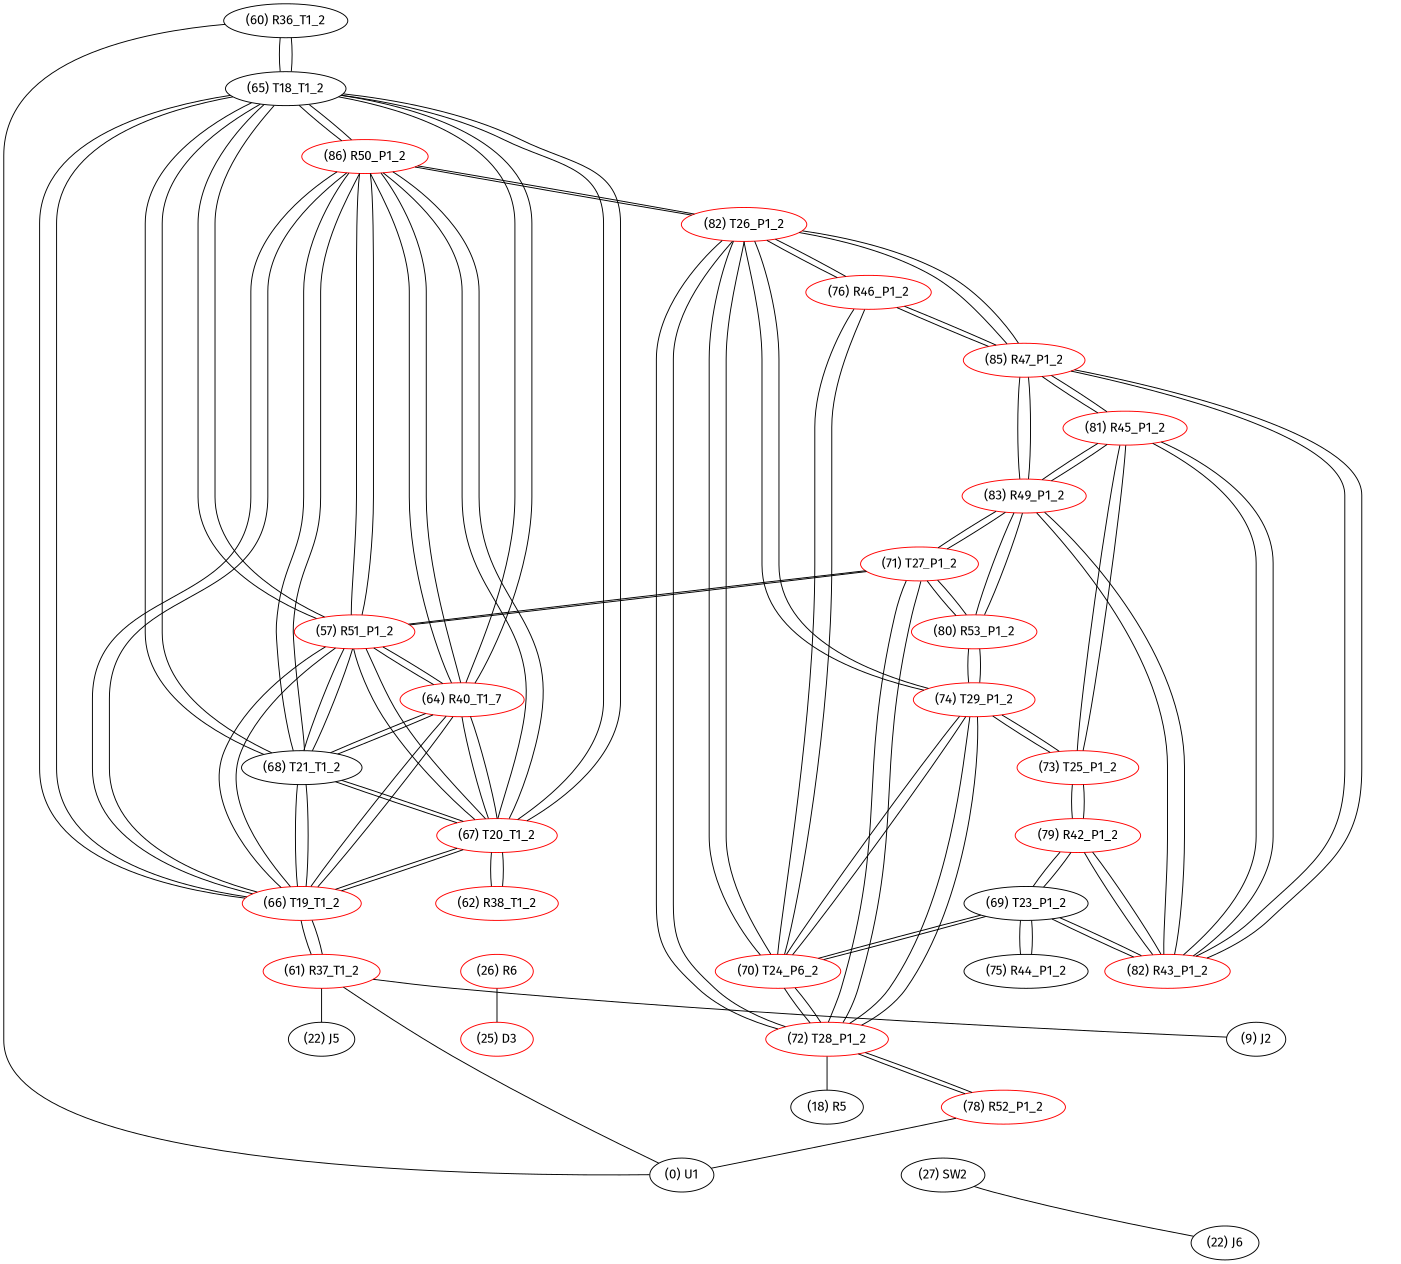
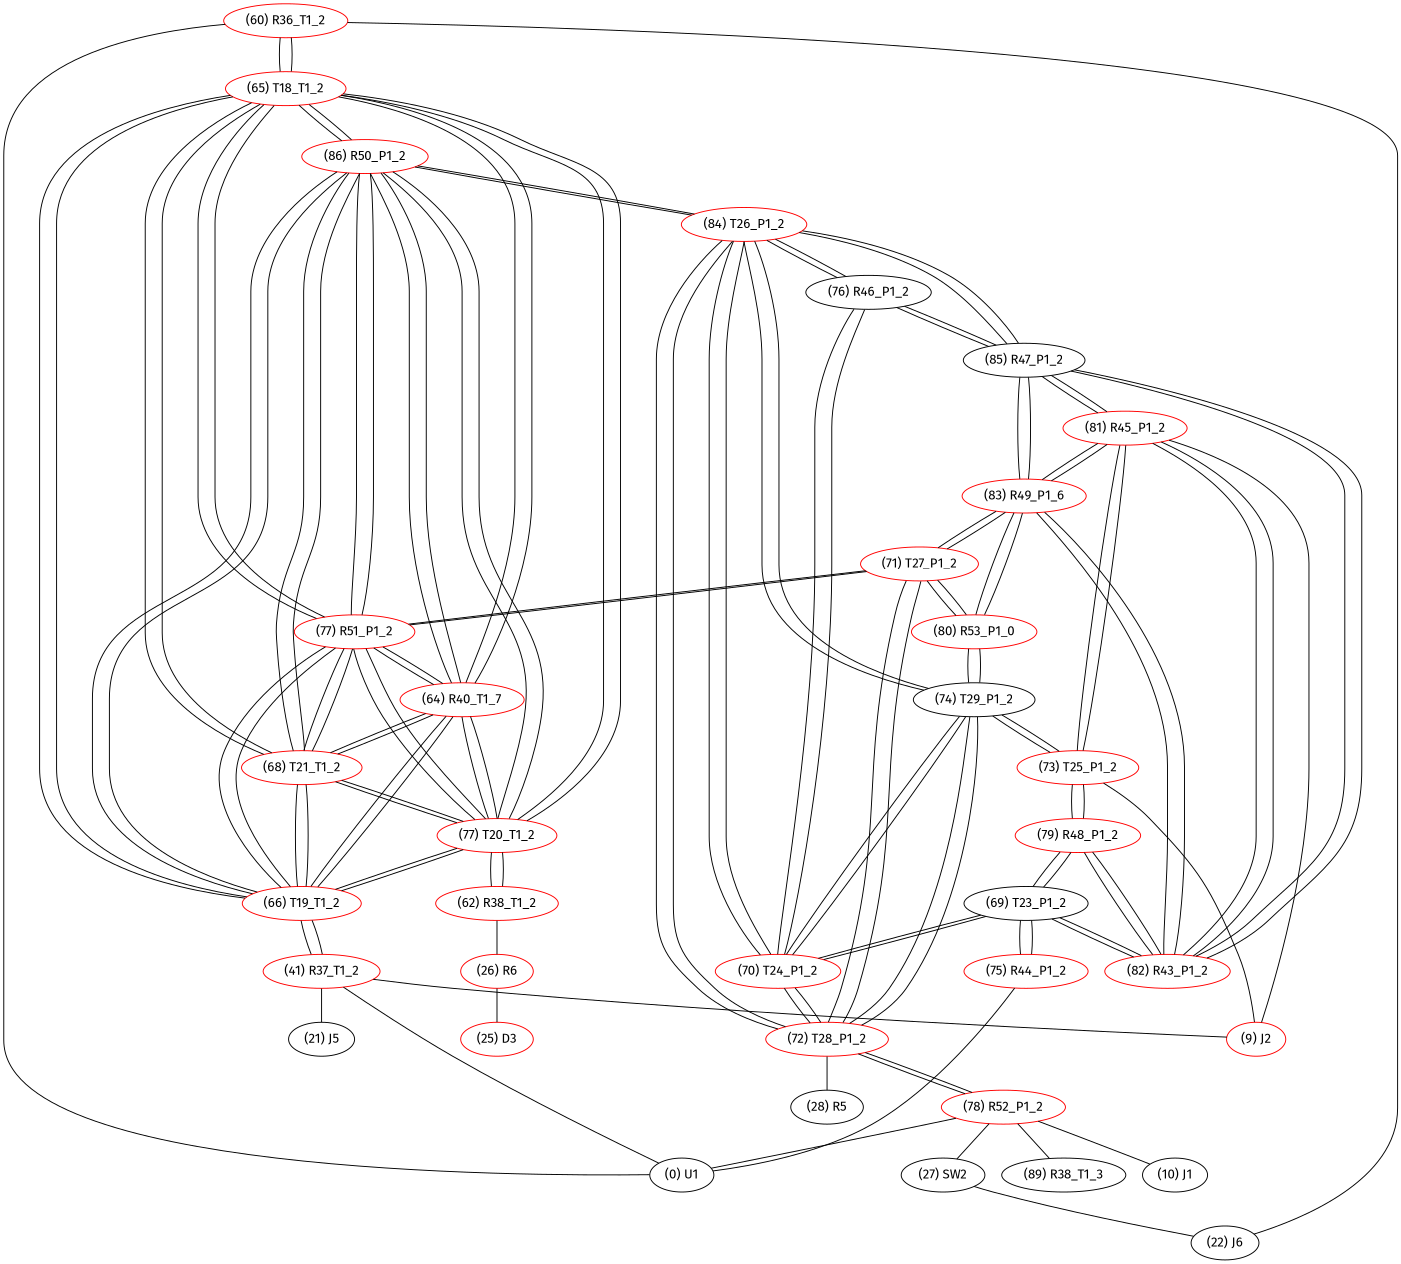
node "(60) R36_T1_2": color black -> red
node "(65) T18_T1_2": color black -> red
edge "(60) R36_T1_2" -- "(22) J6": added
node "(82) T26_P1_2": label "(82) T26_P1_2" -> "(84) T26_P1_2"
node "(76) R46_P1_2": color red -> black
node "(85) R47_P1_2": color red -> black
node "(83) R49_P1_2": label "(83) R49_P1_2" -> "(83) R49_P1_6"
node "(57) R51_P1_2": label "(57) R51_P1_2" -> "(77) R51_P1_2"
node "(80) R53_P1_2": label "(80) R53_P1_2" -> "(80) R53_P1_0"
edge "(81) R45_P1_2" -- "(9) J2": added
node "(74) T29_P1_2": color red -> black
node "(68) T21_T1_2": color black -> red
node "(67) T20_T1_2": label "(67) T20_T1_2" -> "(77) T20_T1_2"
node "(79) R42_P1_2": label "(79) R42_P1_2" -> "(79) R48_P1_2"
edge "(73) T25_P1_2" -- "(9) J2": added
edge "(62) R38_T1_2" -- "(26) R6": added
node "(61) R37_T1_2": label "(61) R37_T1_2" -> "(41) R37_T1_2"
node "(70) T24_P6_2": label "(70) T24_P6_2" -> "(70) T24_P1_2"
node "(75) R44_P1_2": color black -> red
node "(22) J5": label "(22) J5" -> "(21) J5"
node "(9) J2": color black -> red
node "(18) R5": label "(18) R5" -> "(28) R5"
edge "(75) R44_P1_2" -- "(0) U1": added
edge "(78) R52_P1_2" -- "(27) SW2": added
node "(89) R38_T1_3": added
node "(10) J1": added
